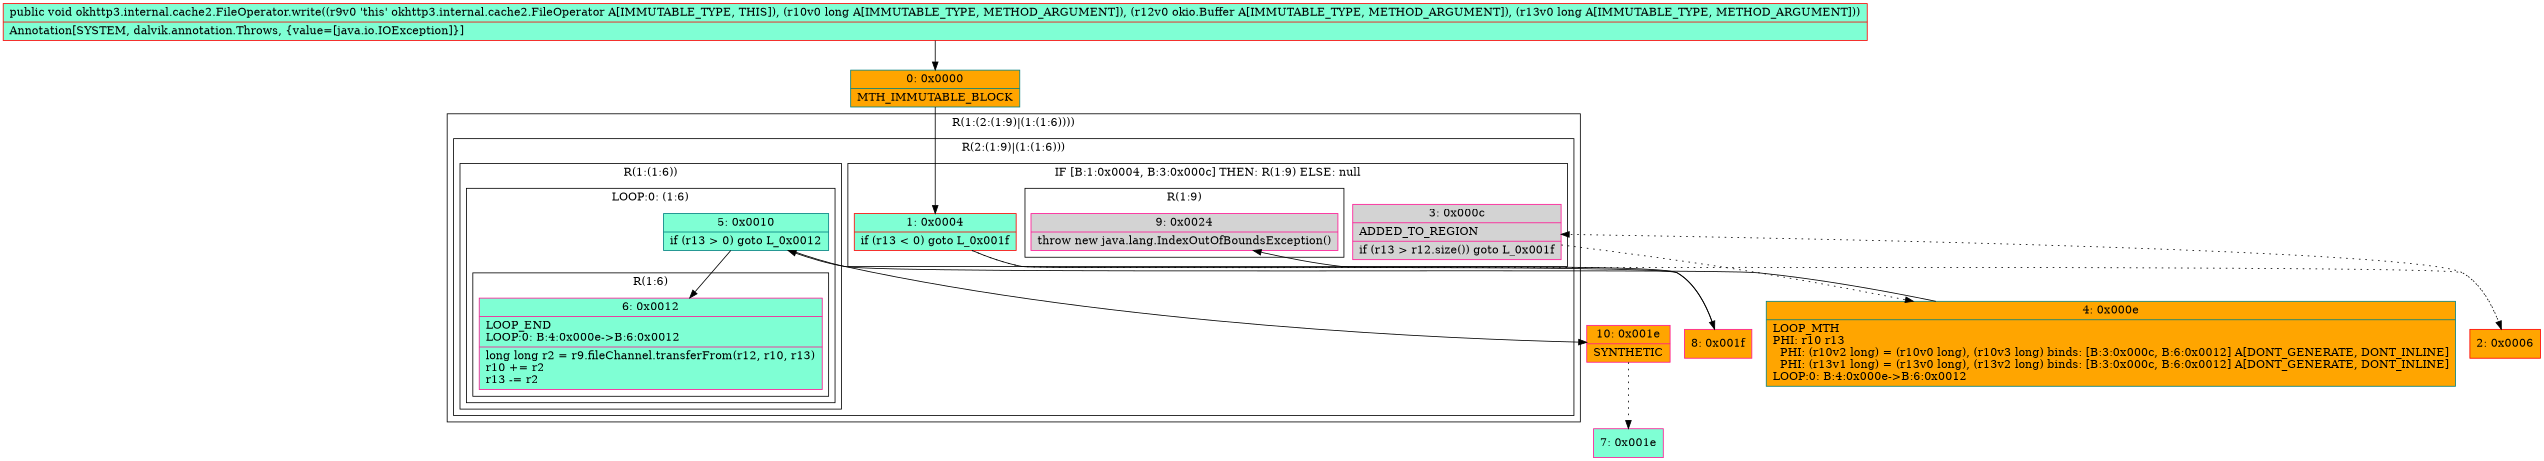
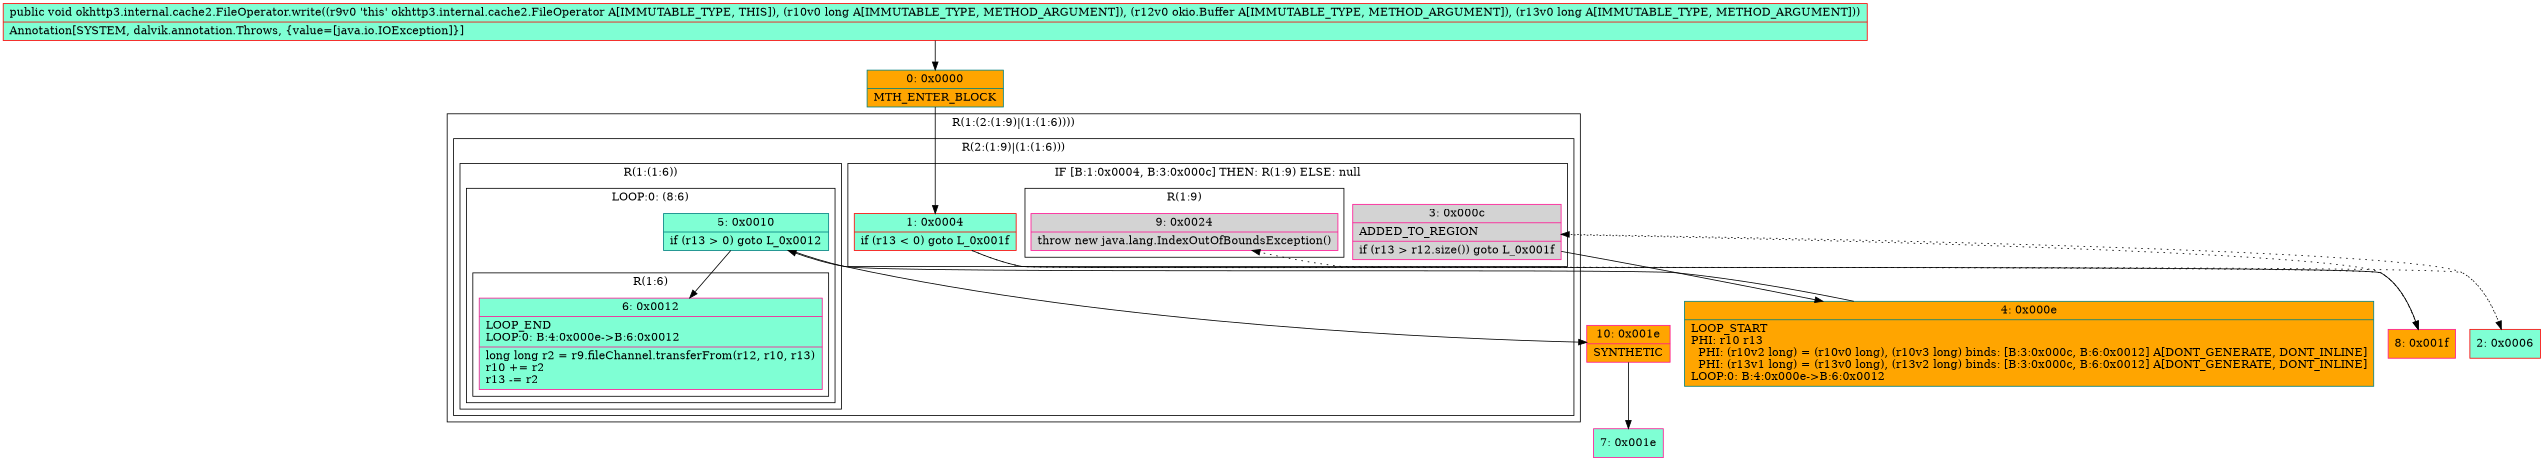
node "0: 0x0000": text "MTH_IMMUTABLE_BLOCK" -> "MTH_ENTER_BLOCK"
cluster "LOOP:0: (1:6)": label "LOOP:0: (1:6)" -> "LOOP:0: (8:6)"
edge "3: 0x000c" -> "8: 0x001f": added
edge "3: 0x000c" -> "4: 0x000e": style dotted -> solid
edge "8: 0x001f" -> "9: 0x0024": style solid -> dotted
node "4: 0x000e": text "LOOP_MTH" -> "LOOP_START"
node "2: 0x0006": fillcolor orange -> aquamarine
edge "10: 0x001e" -> "7: 0x001e": style dotted -> solid
